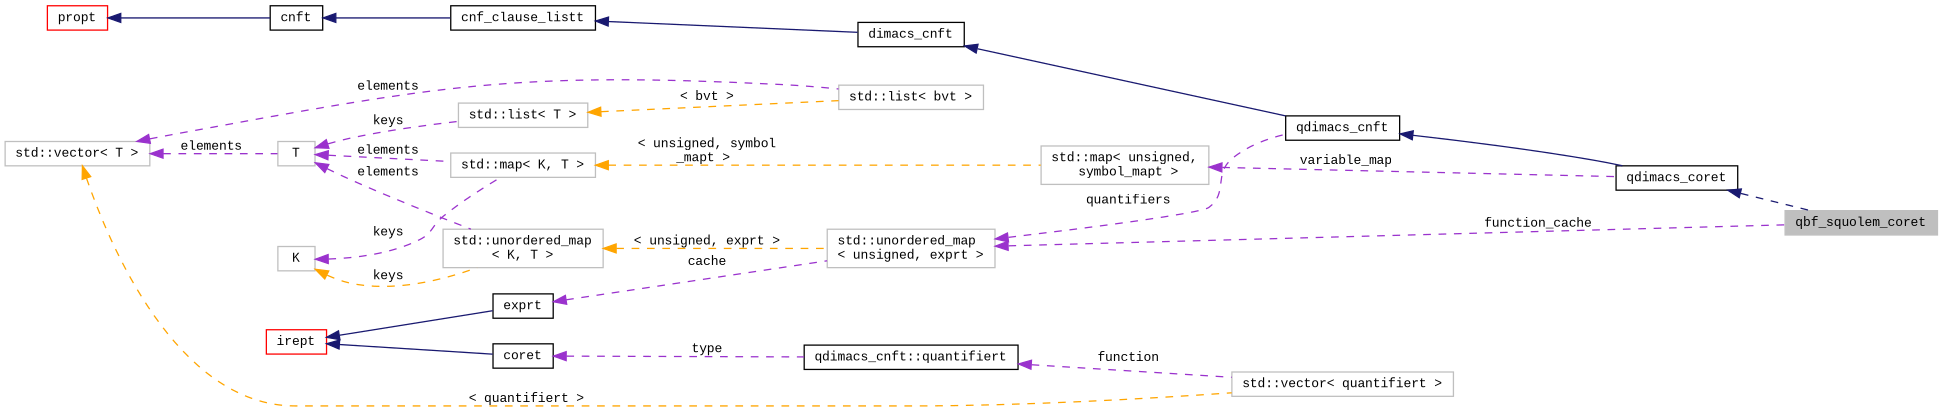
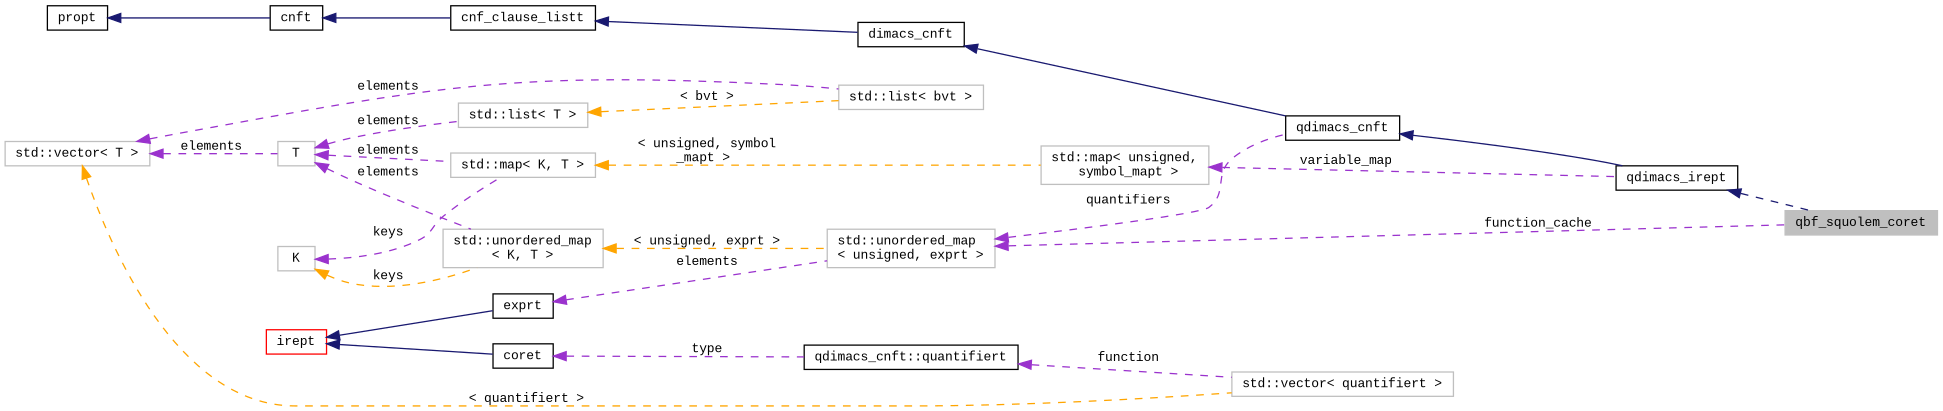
node "propt": color red -> black
edge "std::list< T >" -> "T": label " keys" -> " elements"
node "qdimacs_coret": label "qdimacs_coret" -> "qdimacs_irept"
edge "std::unordered_map < unsigned, exprt >" -> "exprt": label " cache" -> " elements"
